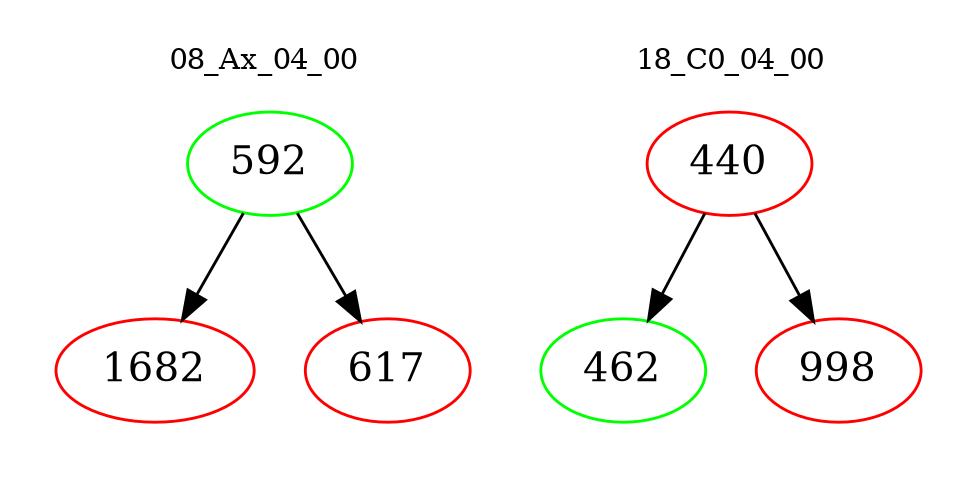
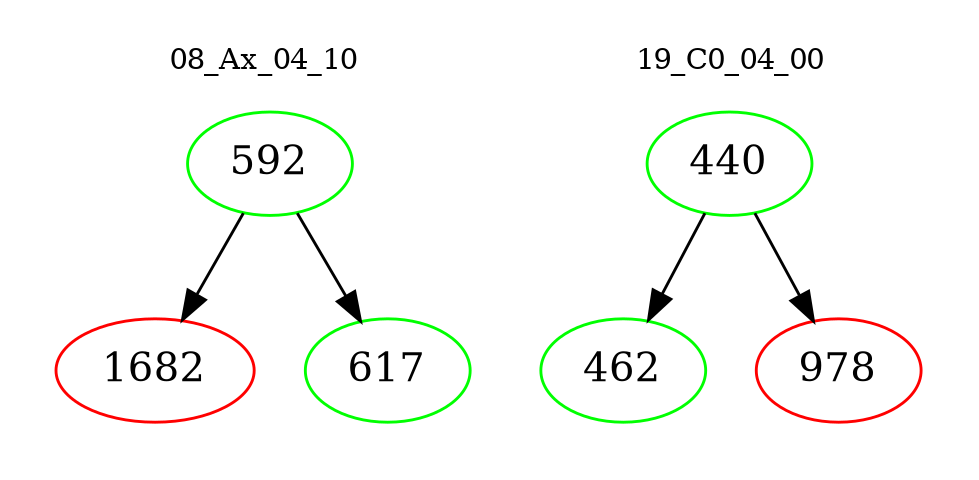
cluster "08_Ax_04_00": label "08_Ax_04_00" -> "08_Ax_04_10"
cluster "18_C0_04_00": label "18_C0_04_00" -> "19_C0_04_00"
node "440": color red -> green
node "617": color red -> green
node "998": label "998" -> "978"
